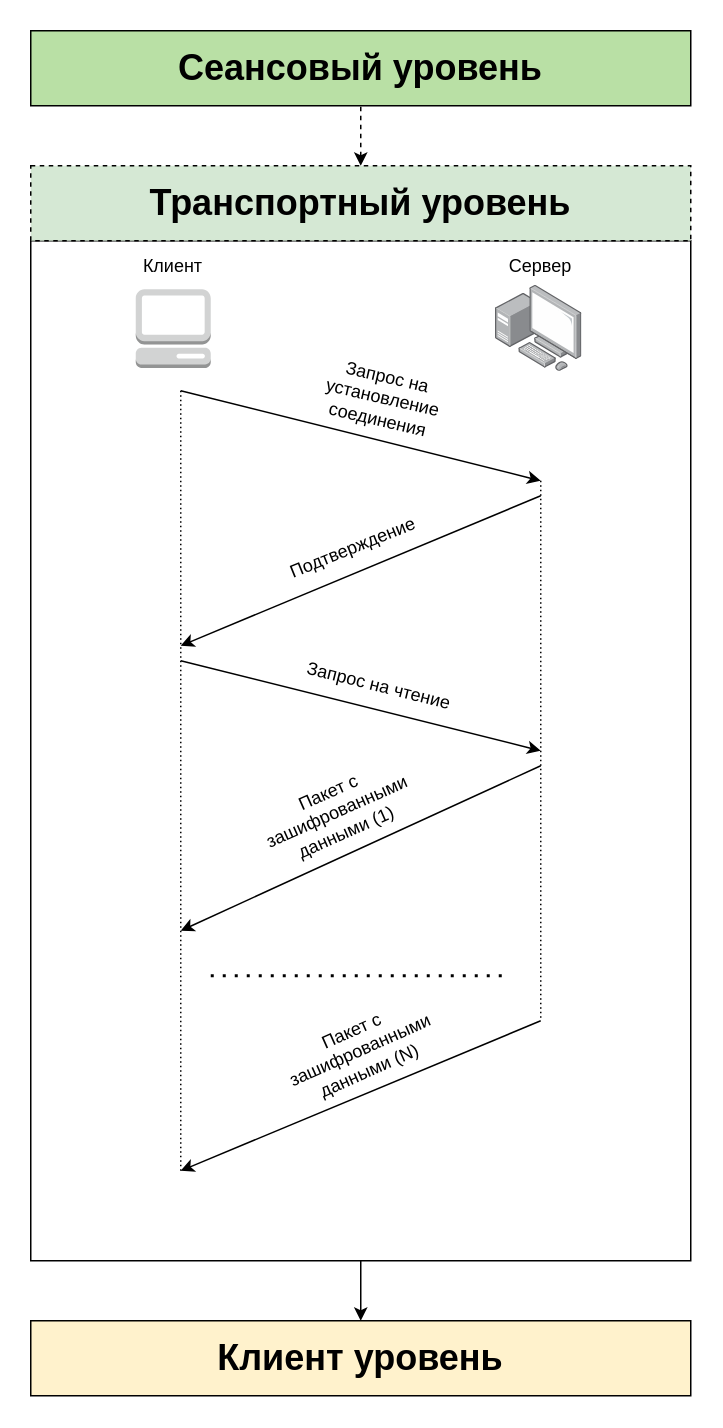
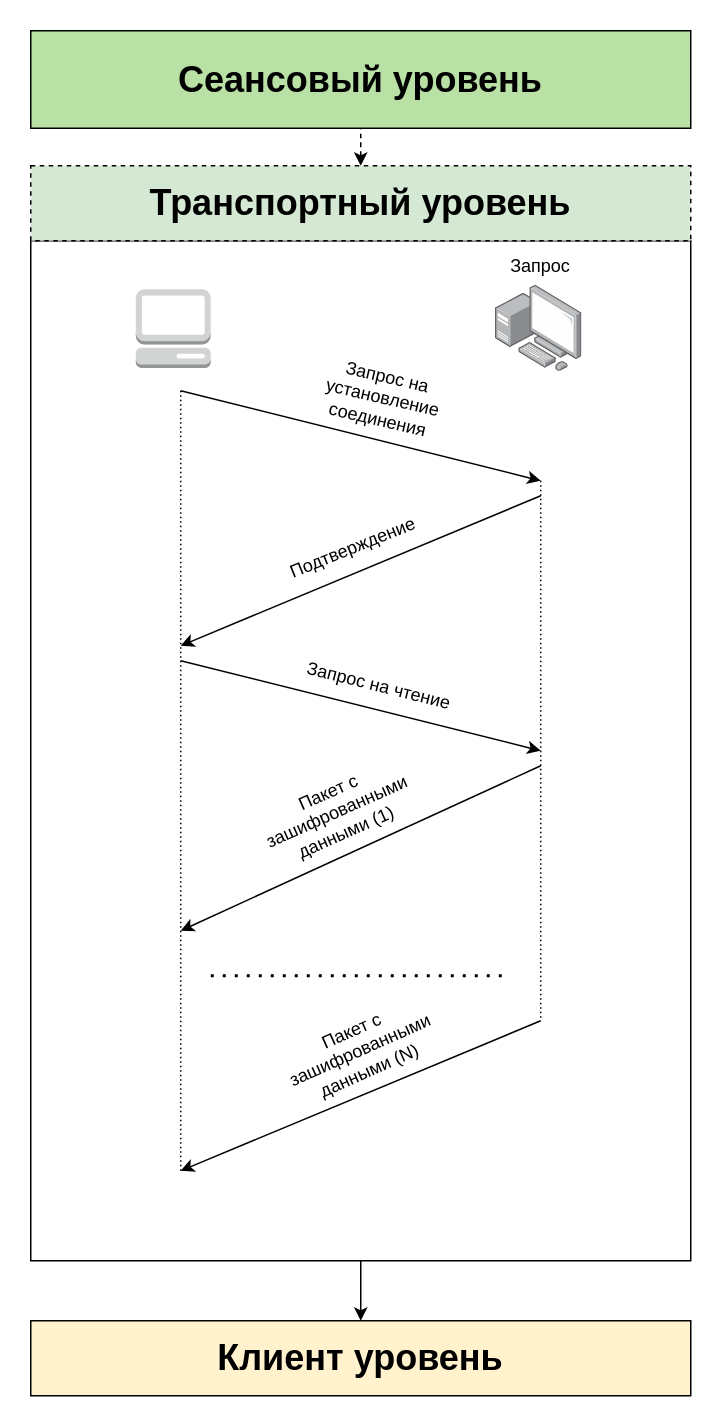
node "Сеансовый уровень": size 660x75 -> 660x98
node "Сервер": label "Сервер" -> "Запрос"
node "Клиент": removed
